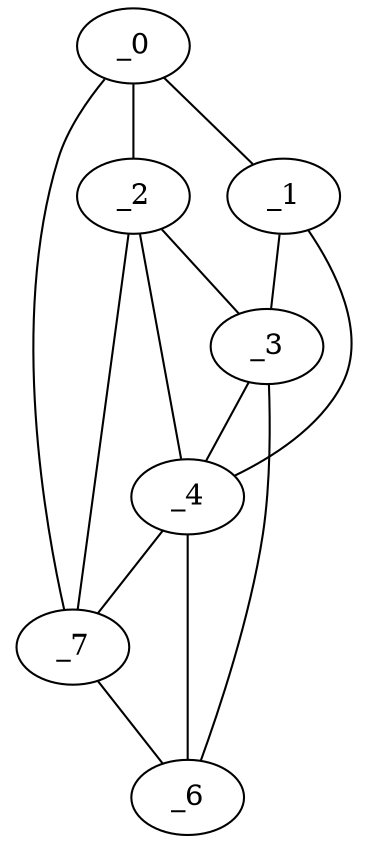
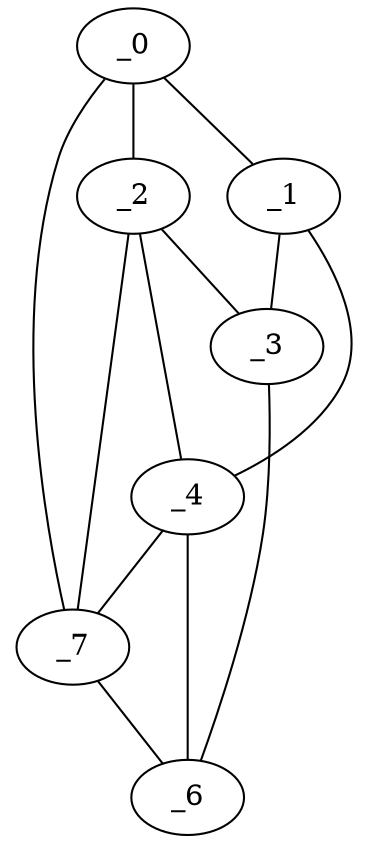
edge "_3" -- "_4": removed
